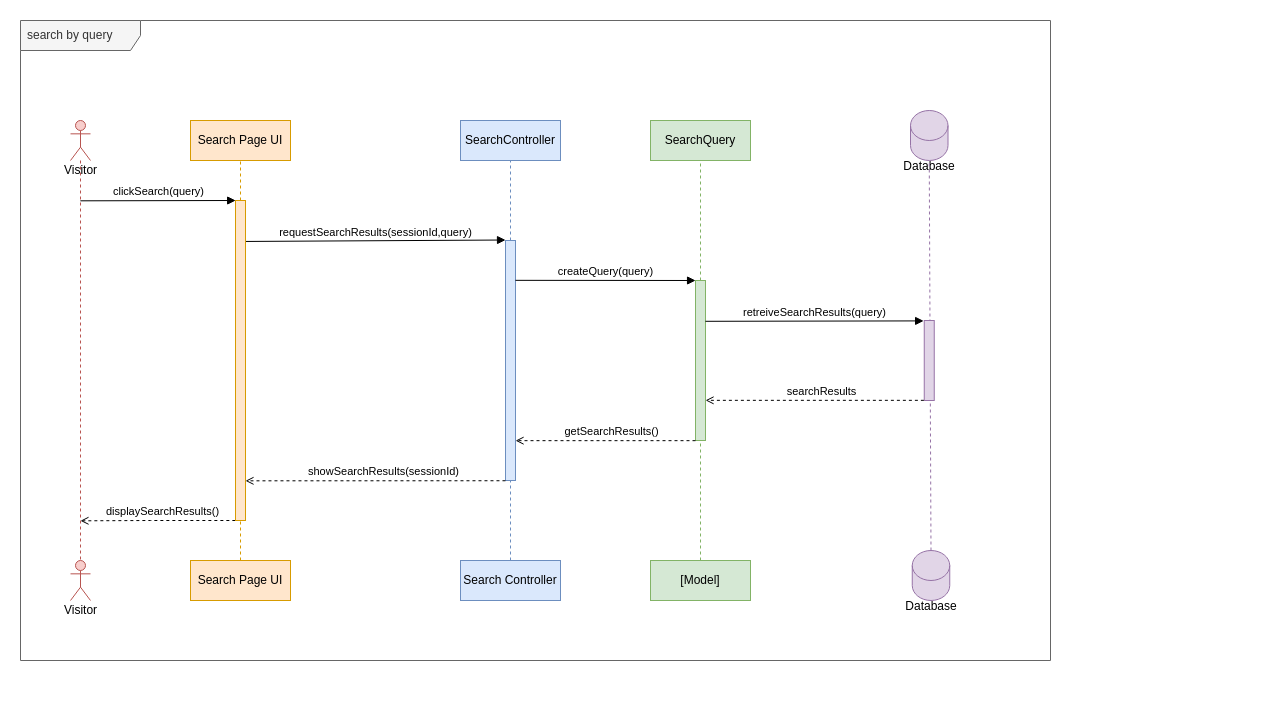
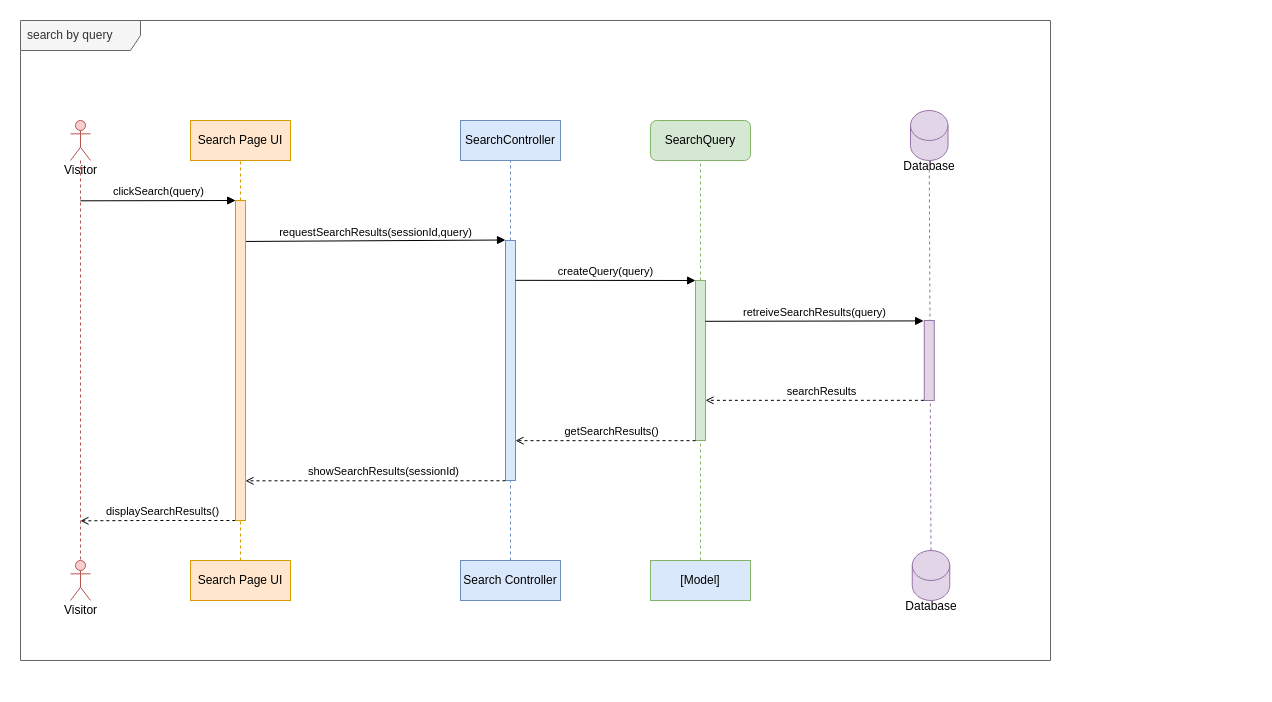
node "SearchQuery": shape rectangle -> rounded rectangle
node "[Model]": fillcolor #d5e8d4 -> #dae8fc
